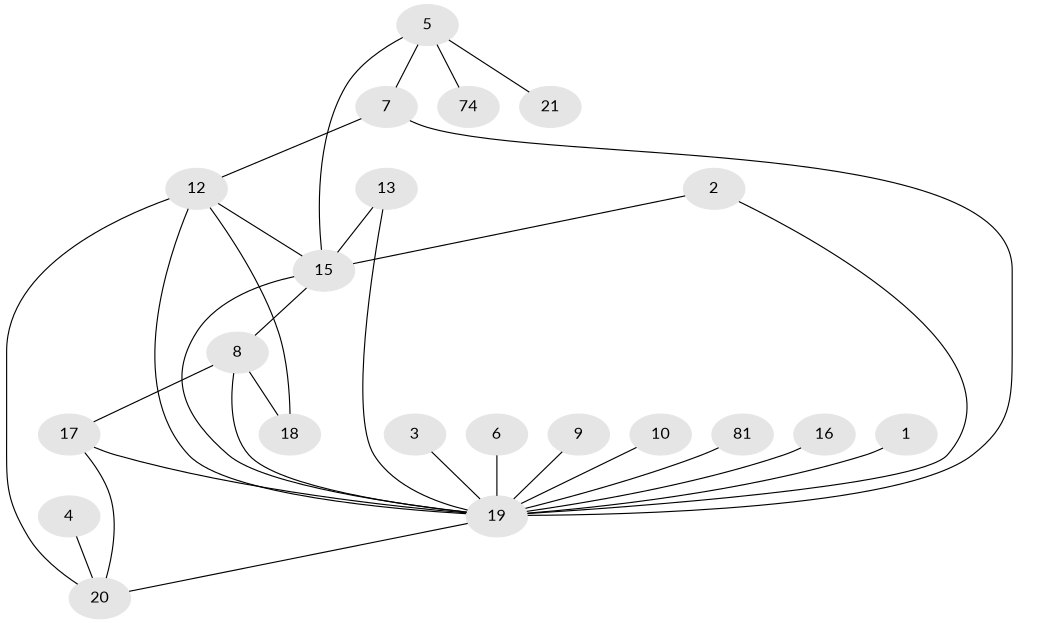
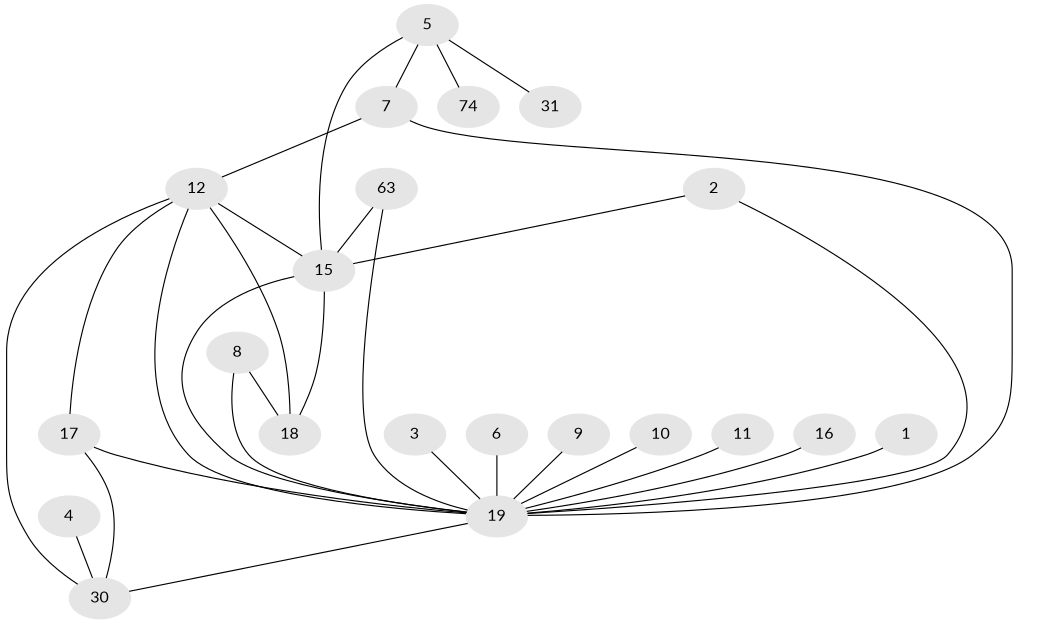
node "21": label "21" -> "31"
node "13": label "13" -> "63"
edge "15" -- "8": now "15" -- "18"
edge "8" -- "17": now "12" -- "17"
node "81": label "81" -> "11"
node "20": label "20" -> "30"
